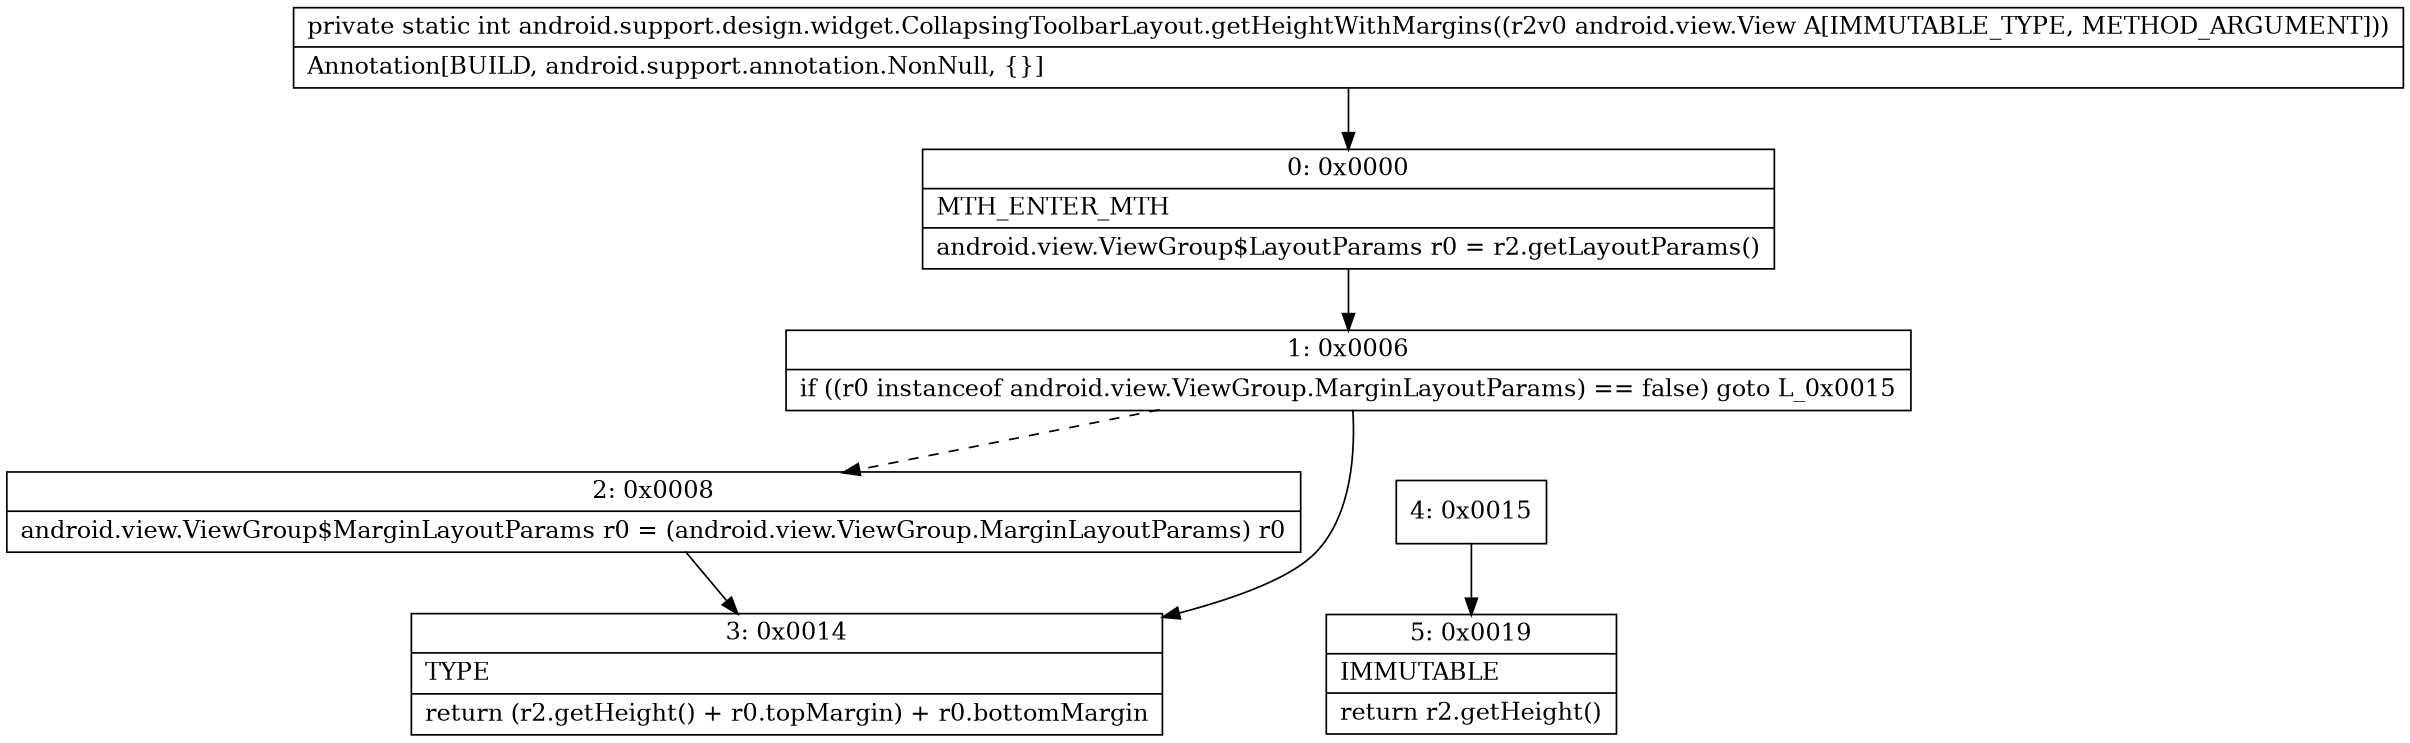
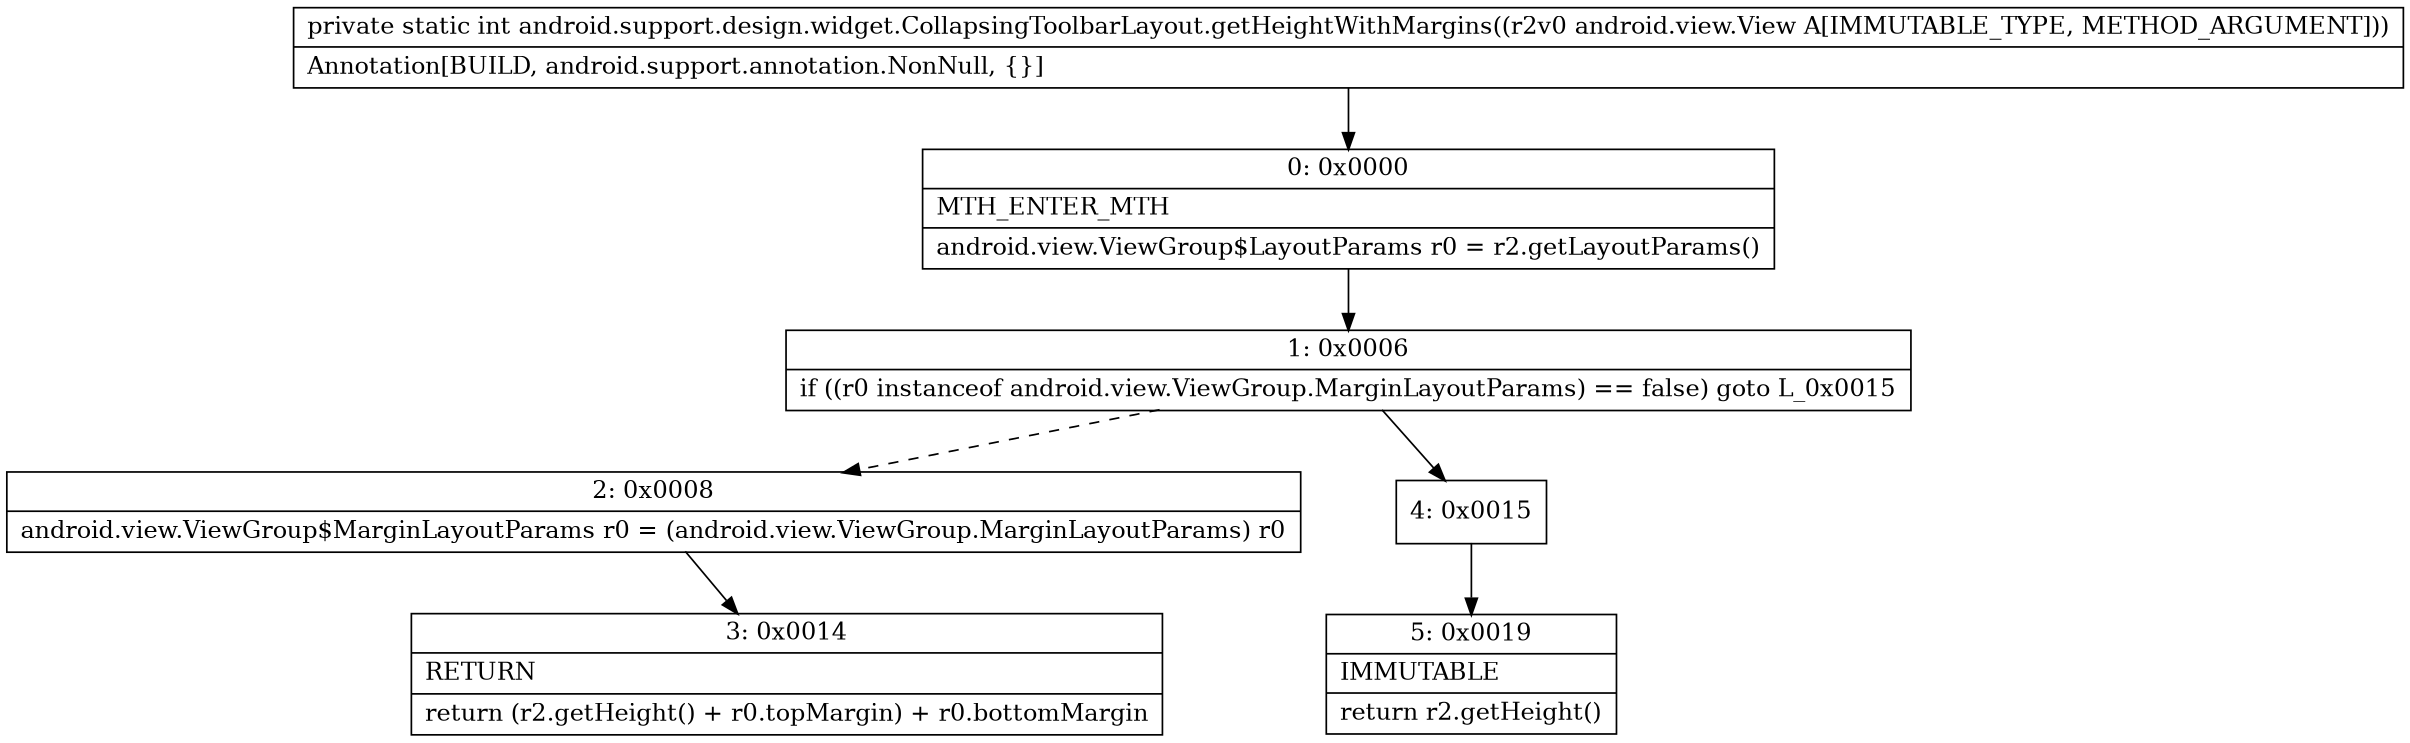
edge "1: 0x0006" -> "3: 0x0014": now "1: 0x0006" -> "4: 0x0015"
node "3: 0x0014": text "TYPE" -> "RETURN"
